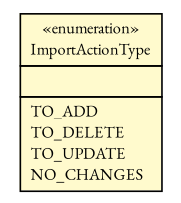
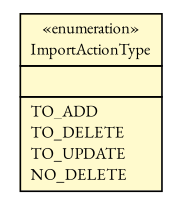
node "ImportActionType": text "NO_CHANGES" -> "NO_DELETE"
